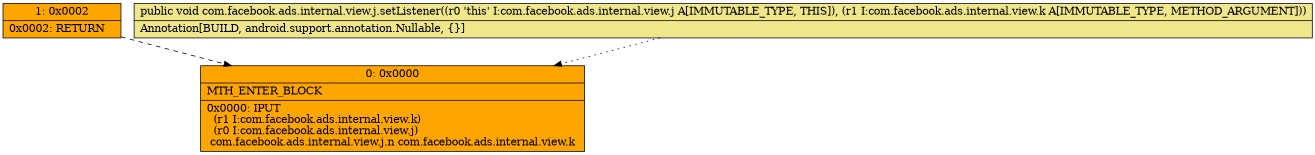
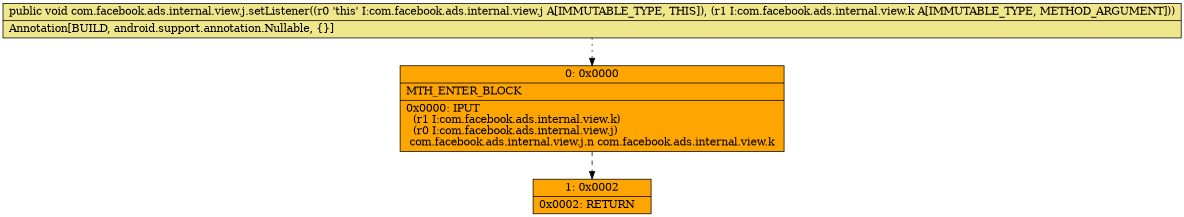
edge "1: 0x0002" -> "0: 0x0000": reversed
